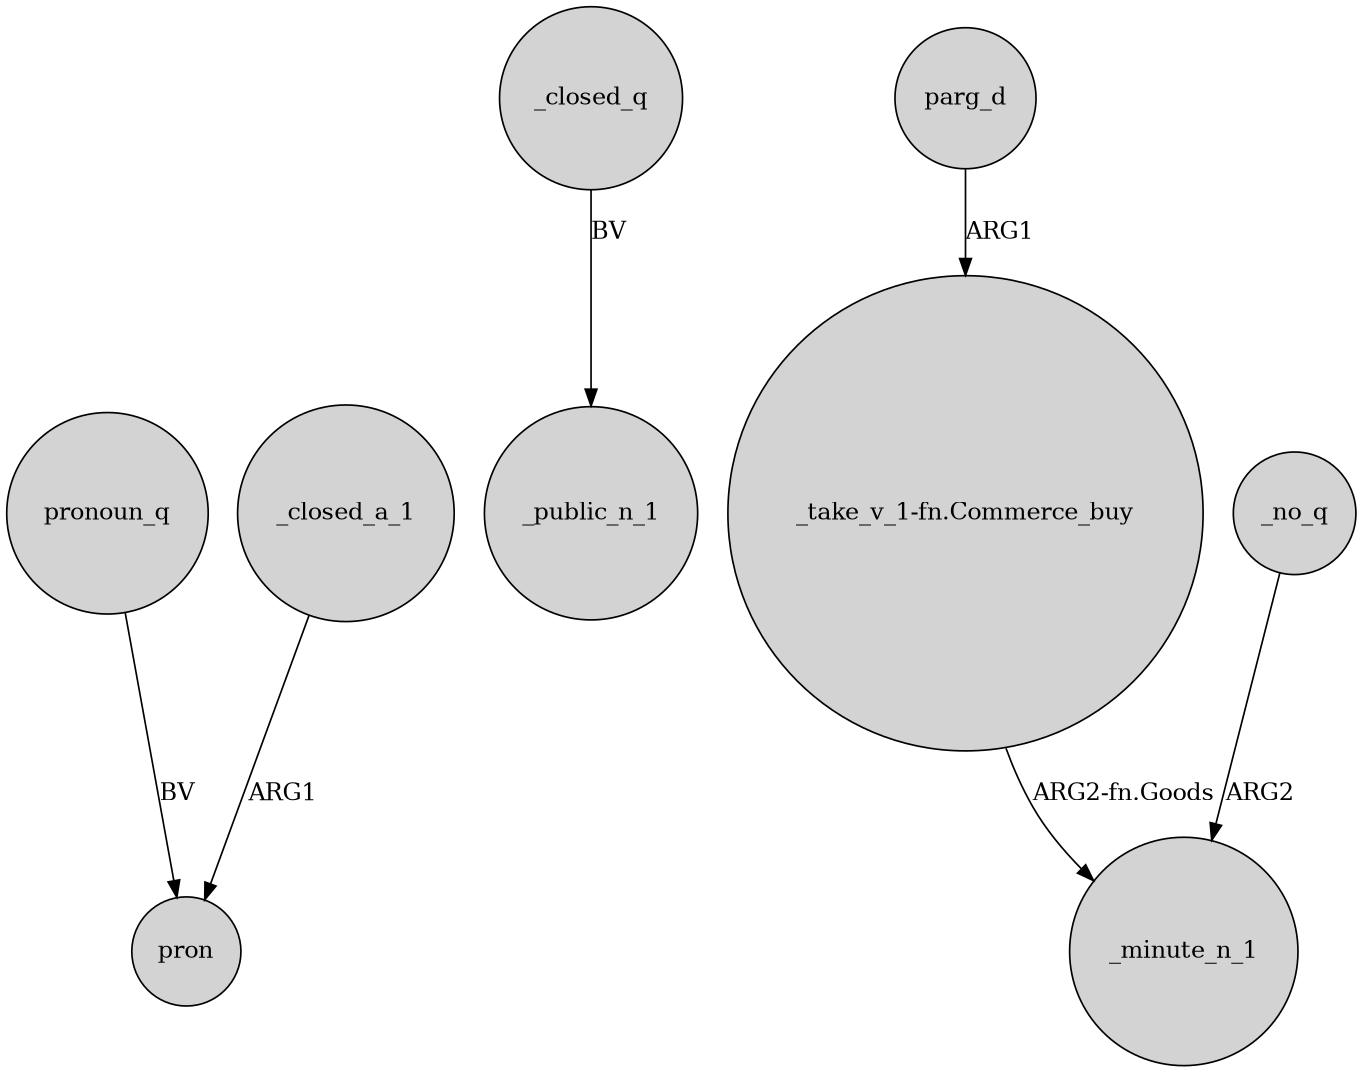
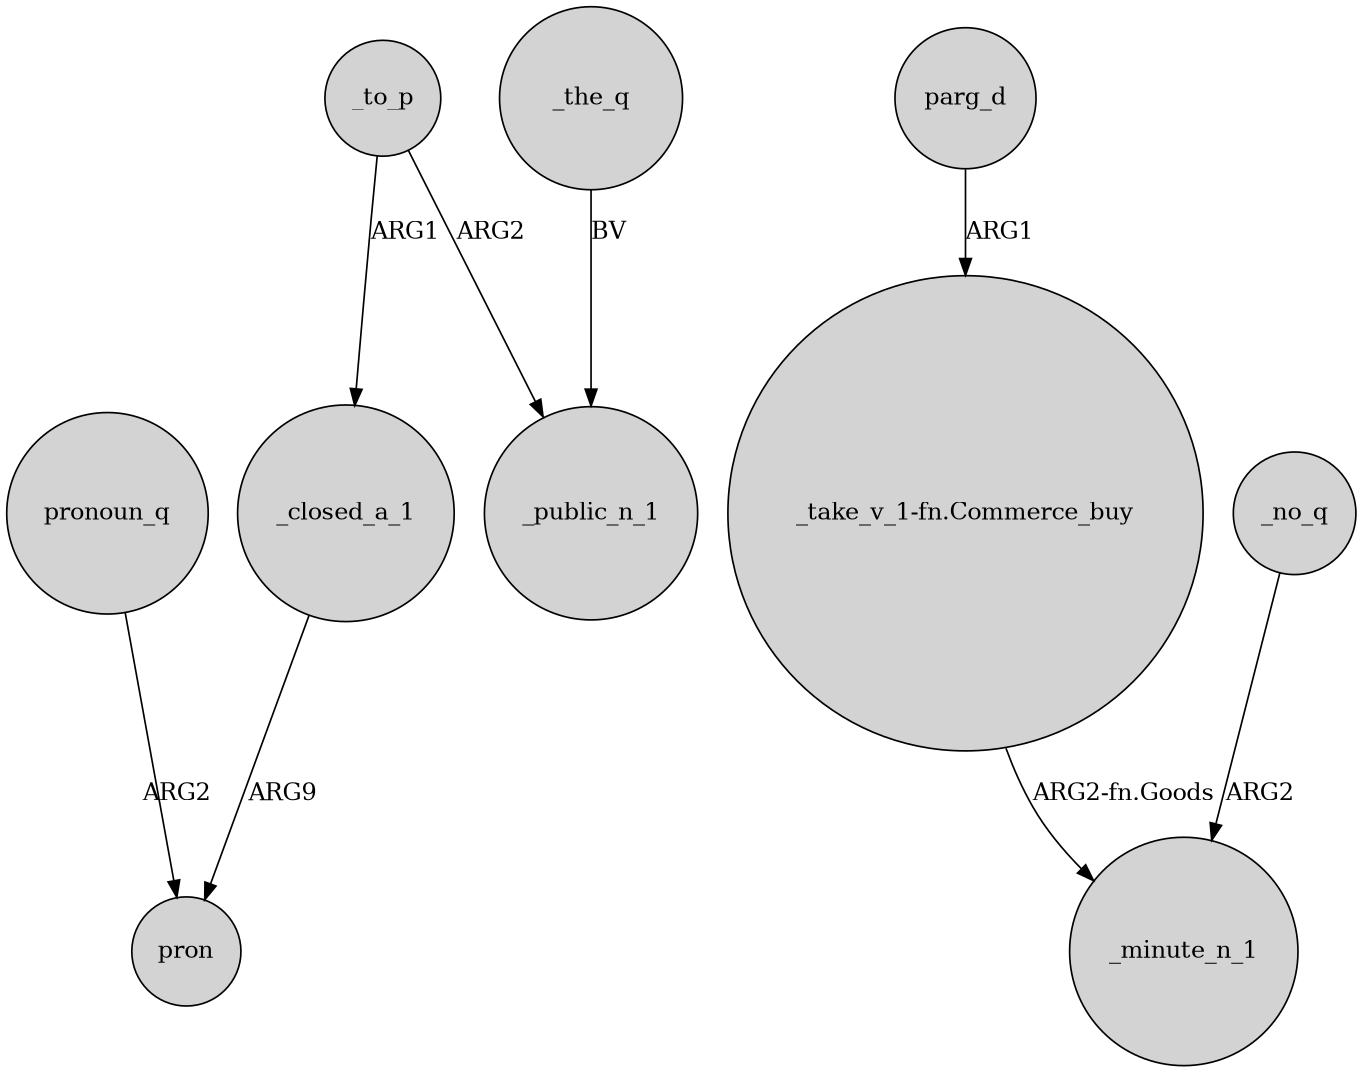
node "_to_p": added
node "_closed_q": label "_closed_q" -> "_the_q"
edge "pronoun_q" -> "pron": label "BV" -> "ARG2"
edge "_closed_a_1" -> "pron": label "ARG1" -> "ARG9"
